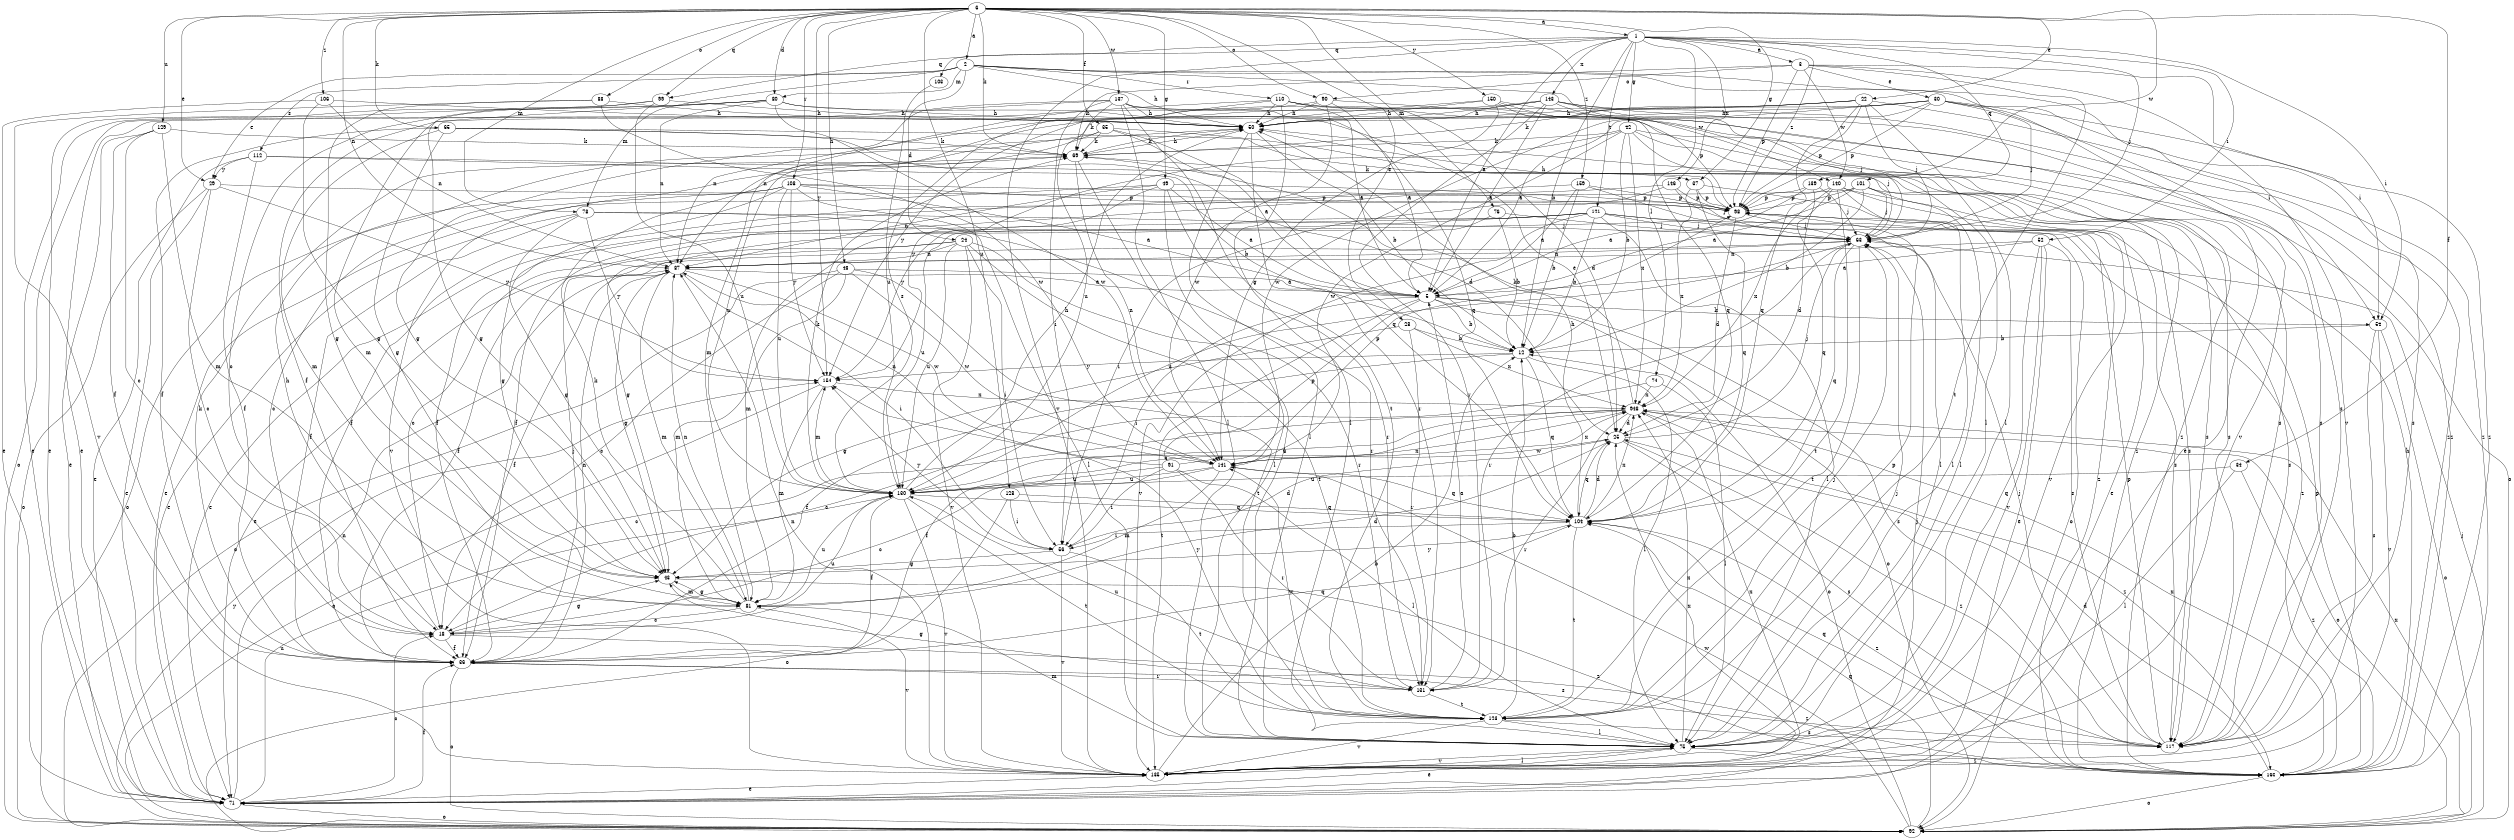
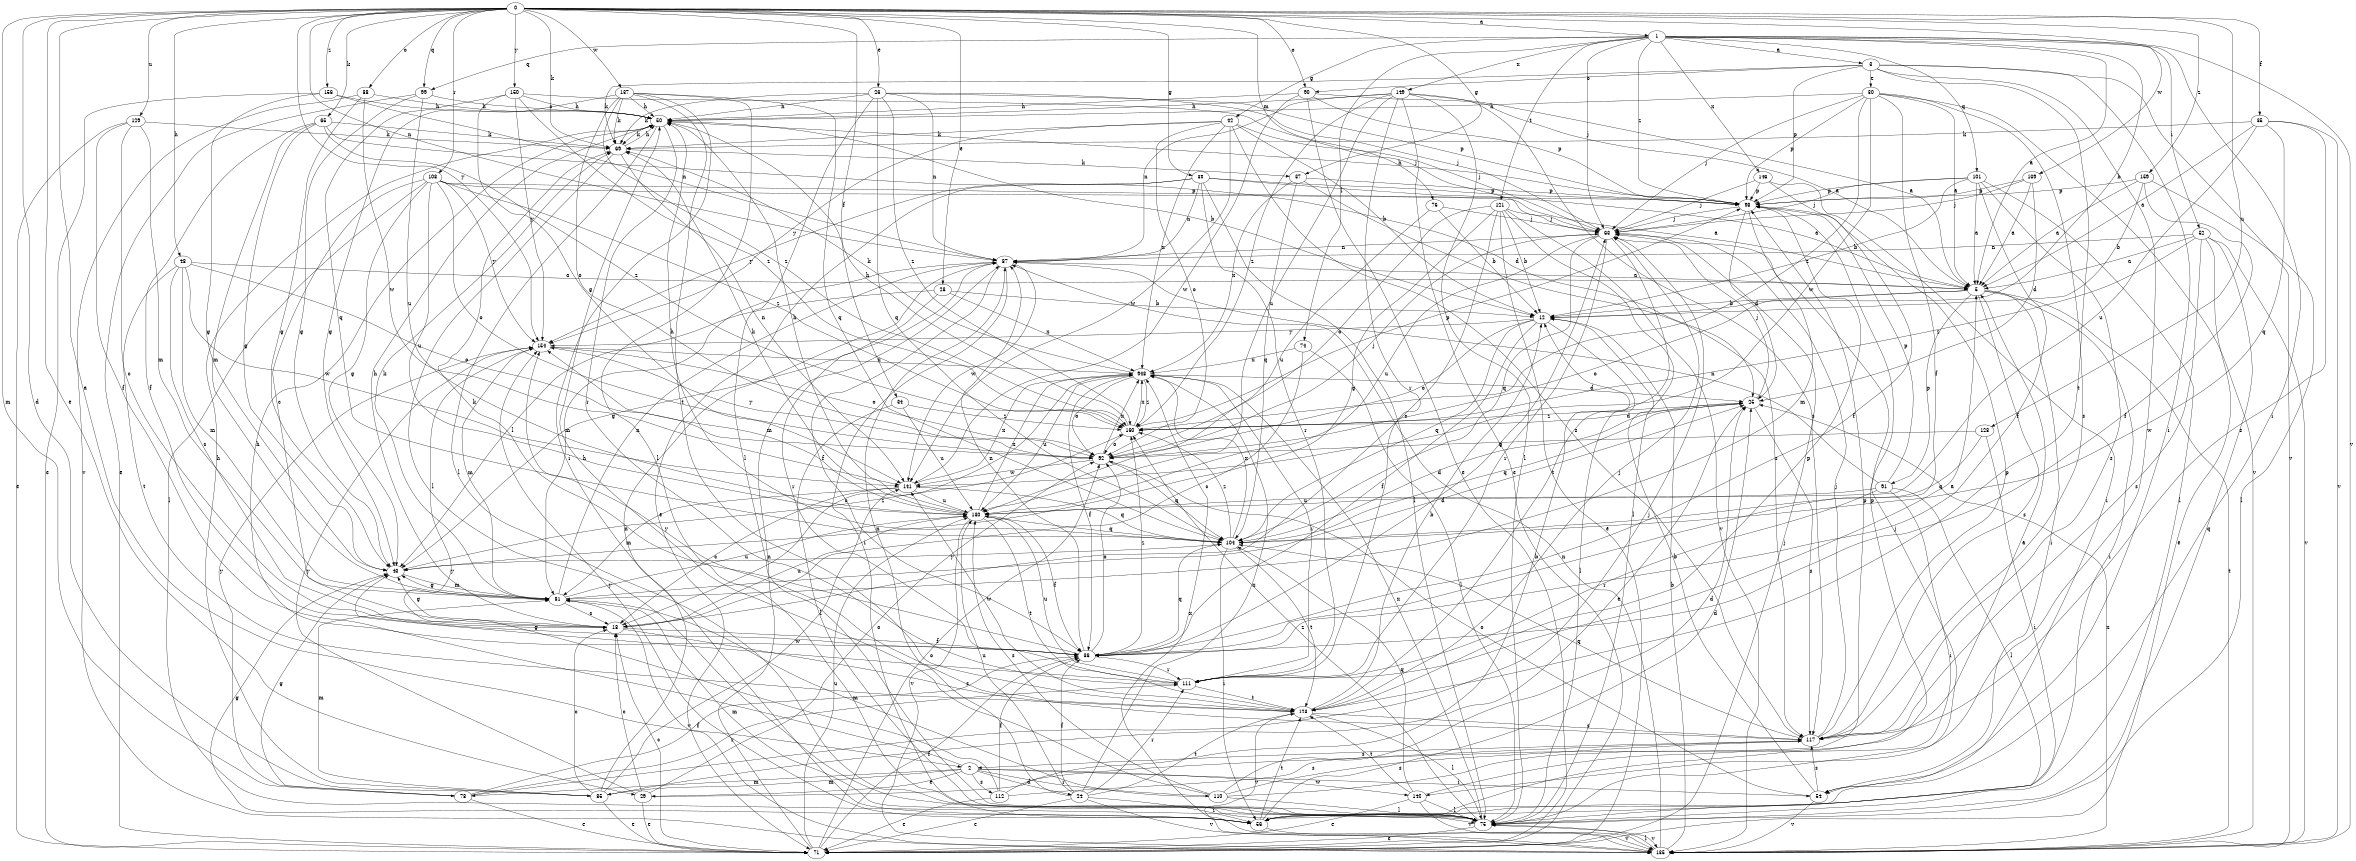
node "6": label "6" -> "0"
node "103": removed
edge "2" -> "117": reversed
node "106": label "106" -> "156"
node "80": label "80" -> "85"
node "143": label "143" -> "149"
node "22": label "22" -> "26"
edge "99" -> "50": label "h" -> "c"
edge "112" -> "29": now "112" -> "154"
node "49": label "49" -> "39"
edge "121" -> "160": now "52" -> "160"
edge "140" -> "948": now "24" -> "948"
edge "5" -> "54": label "k" -> "i"
edge "28" -> "43": label "g" -> "l"
edge "25" -> "141": removed, label "w"
edge "92" -> "12": reversed
node "131": label "131" -> "111"
edge "135" -> "71": removed, label "e"
